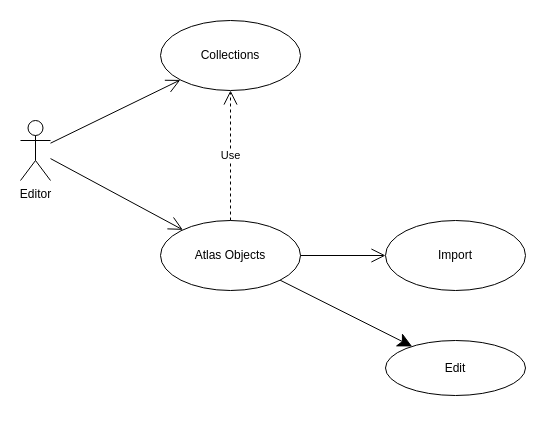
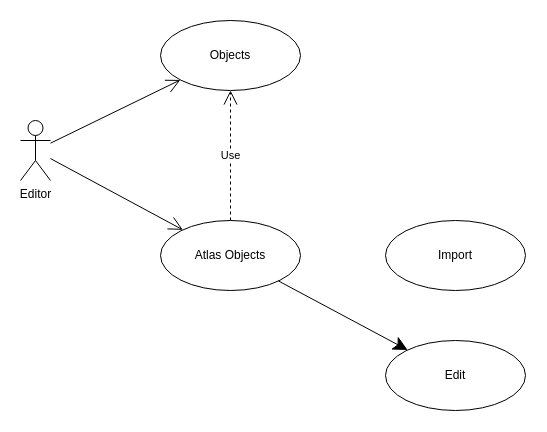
node "Collections": label "Collections" -> "Objects"
edge "Atlas Objects" -> "Import": removed
node "Edit": size 140x55 -> 140x70
